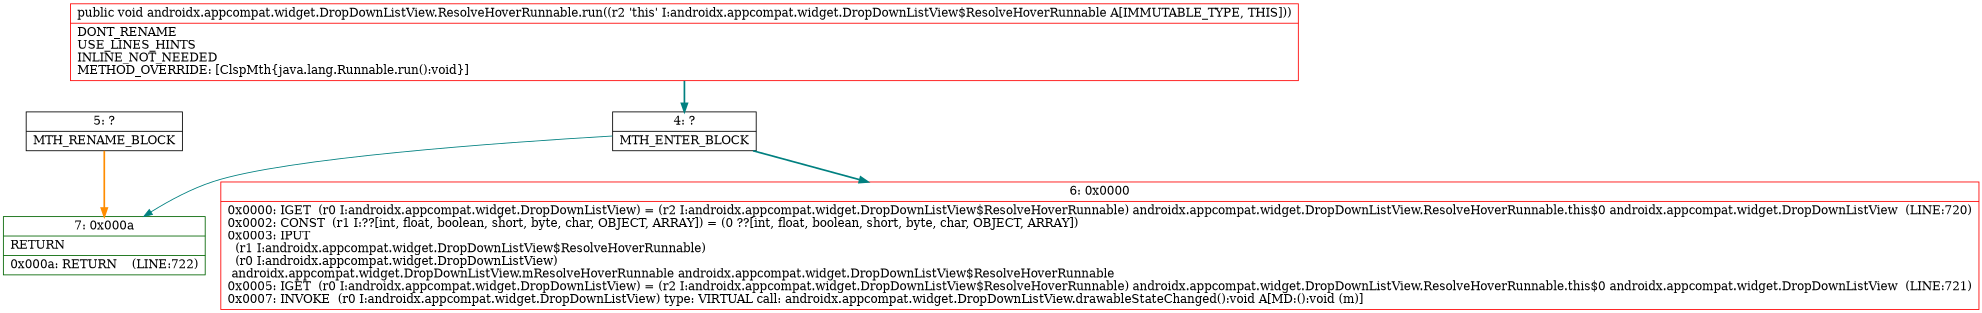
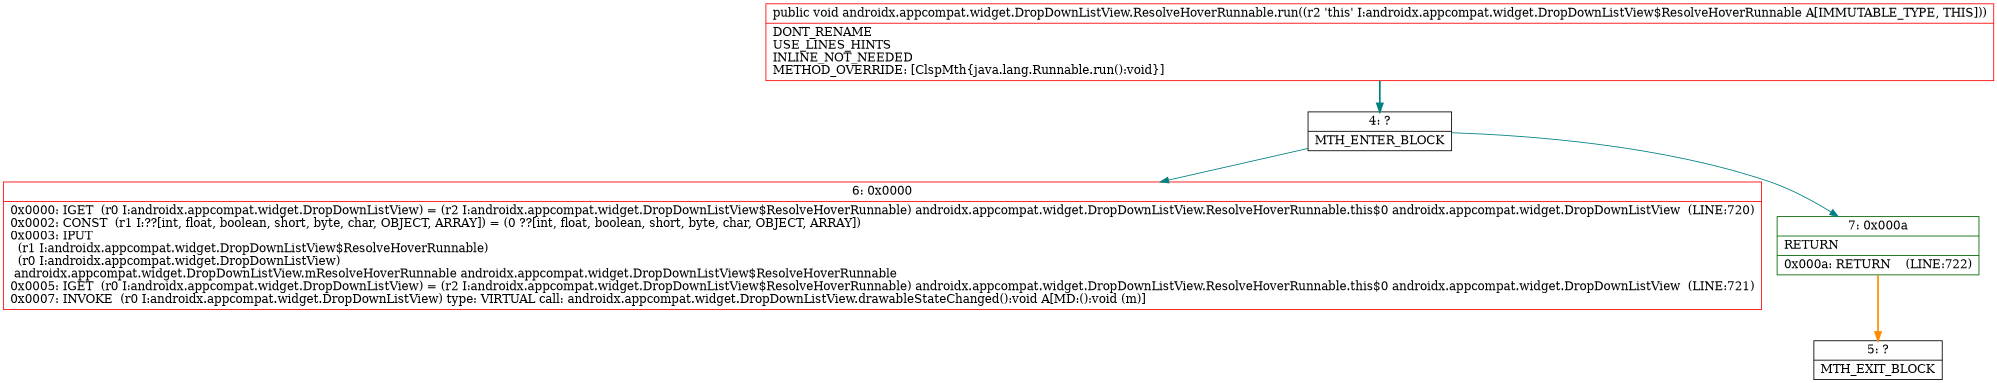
node "5: ?": text "MTH_RENAME_BLOCK" -> "MTH_EXIT_BLOCK"
edge "4: ?" -> "6: 0x0000": style bold -> solid
edge "5: ?" -> "7: 0x000a": reversed
